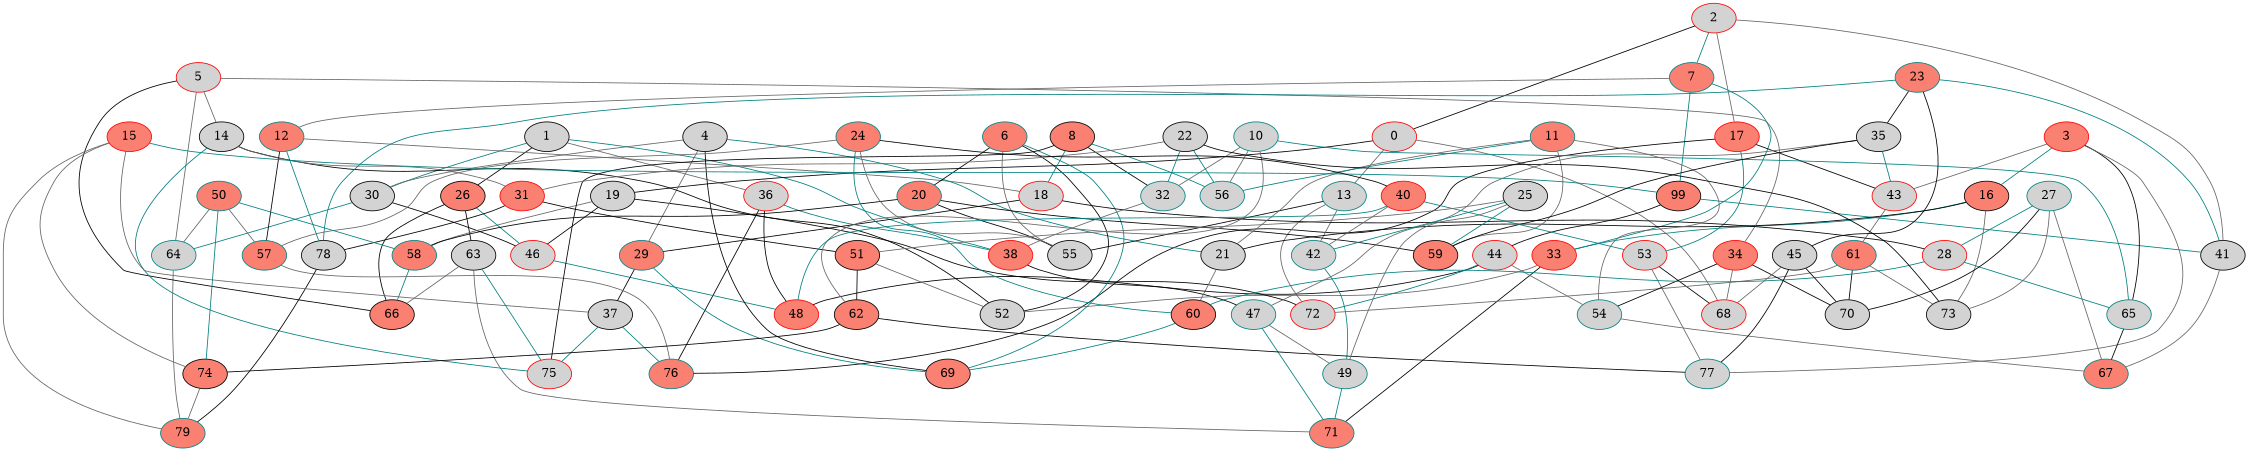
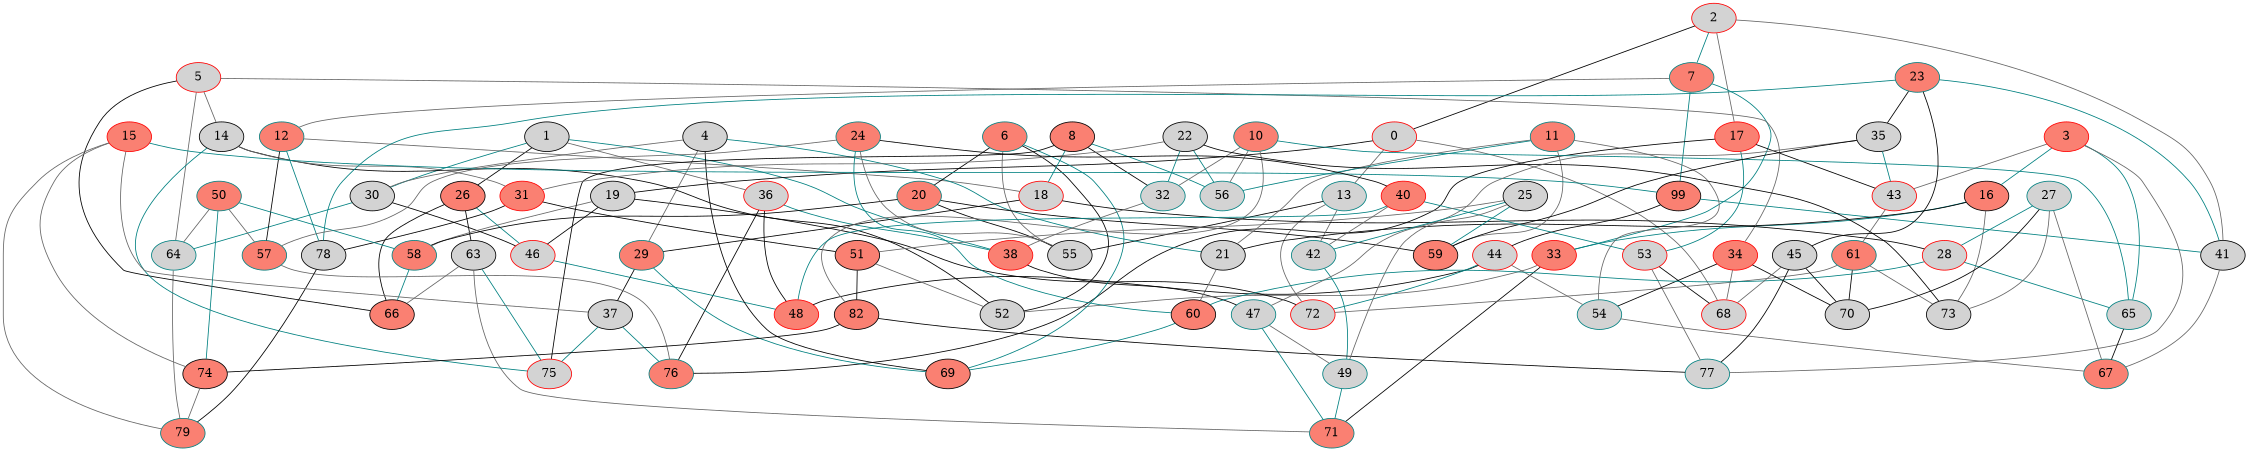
node "10": fillcolor lightgrey -> salmon
edge "3" -- "65": color black -> teal
node "62": label "62" -> "82"
